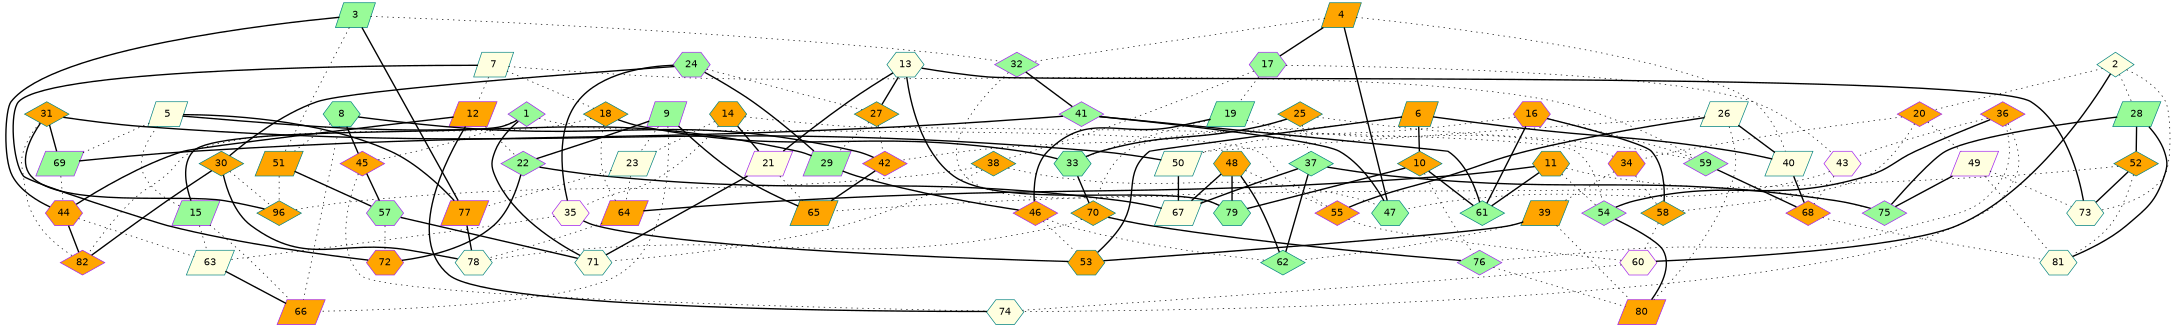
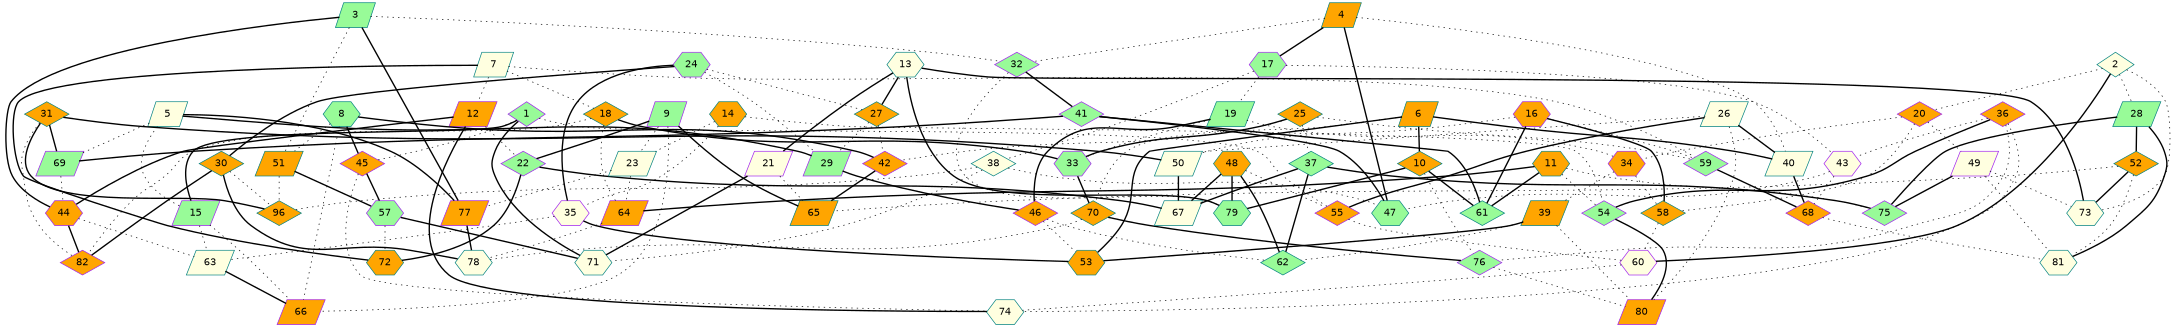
edge "24" -- "29": style bold -> dotted
edge "14" -- "21": removed
node "38": fillcolor orange -> lightyellow
node "33": color teal -> purple
node "72": color purple -> teal
